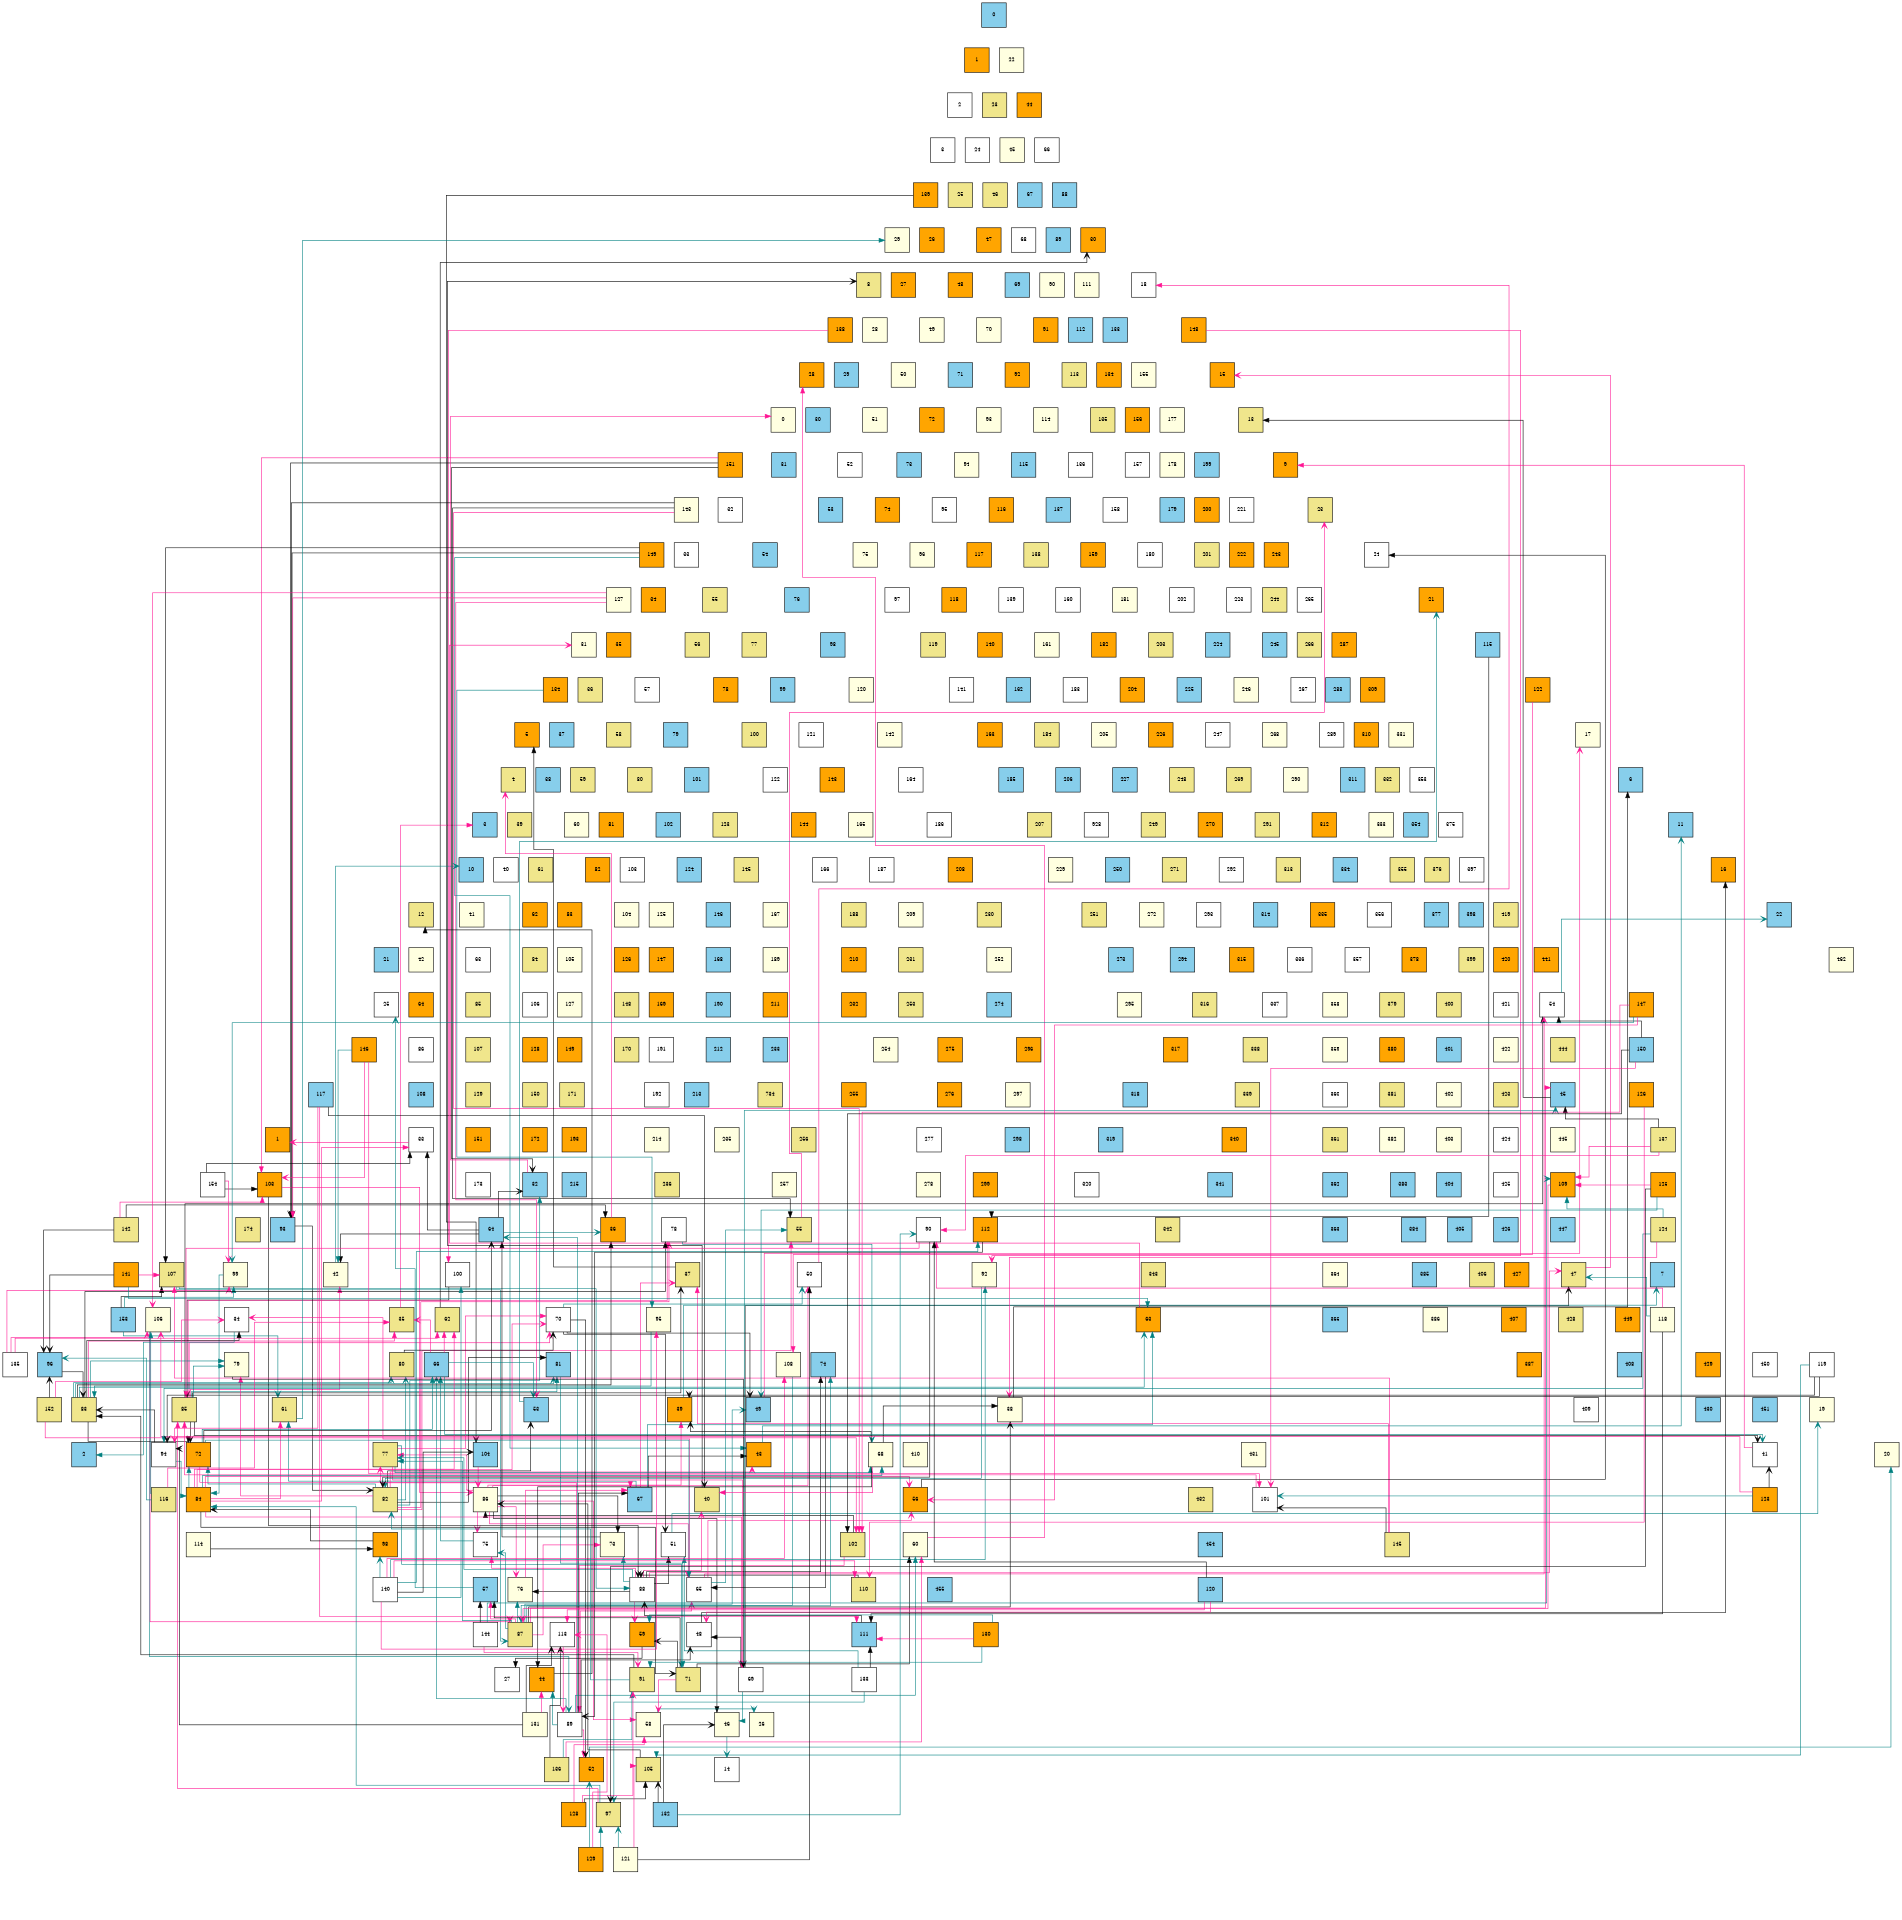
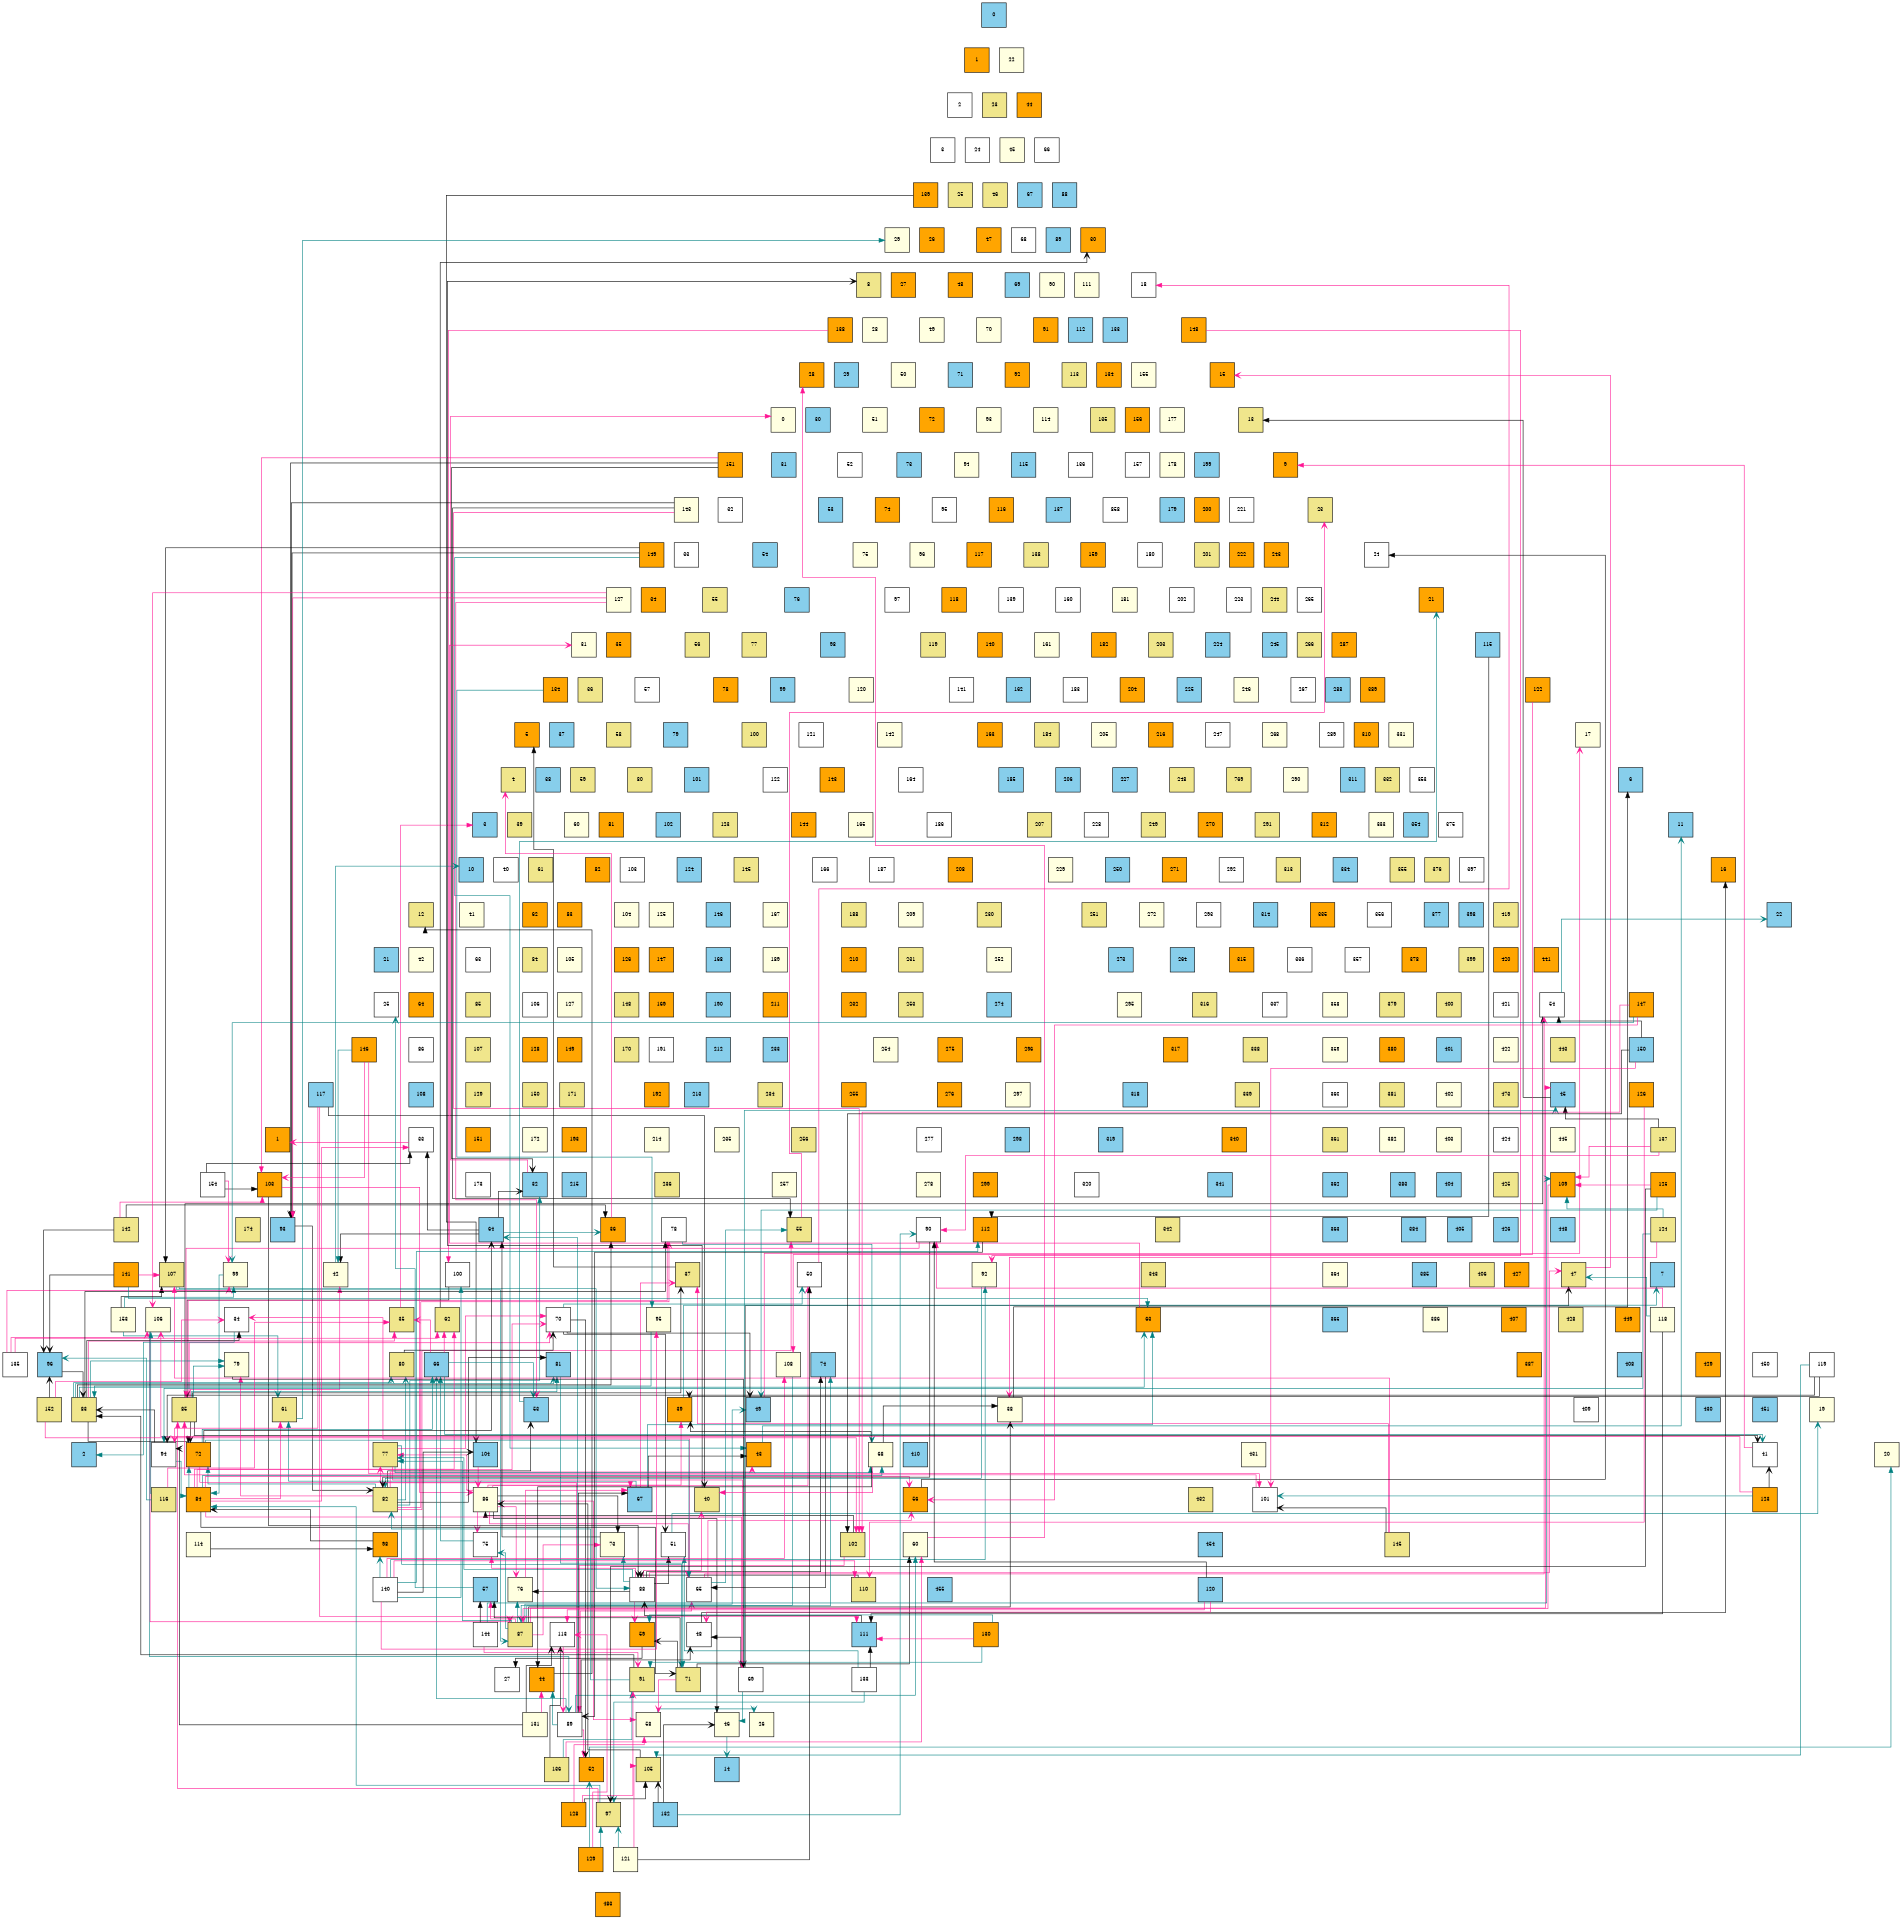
node "158": label "158" -> "858"
node "309": label "309" -> "389"
node "226": label "226" -> "216"
node "269": label "269" -> "769"
node "928": label "928" -> "228"
node "271": fillcolor khaki -> orange
node "294": label "294" -> "264"
node "462": removed
node "444": label "444" -> "443"
node "192": fillcolor white -> orange
node "734": label "734" -> "234"
node "423": label "423" -> "473"
node "172": fillcolor orange -> lightyellow
node "425": fillcolor white -> khaki
node "447": label "447" -> "448"
node "153": fillcolor skyblue -> lightyellow
node "410": fillcolor lightyellow -> skyblue
node "14": fillcolor white -> skyblue
node "483": added
